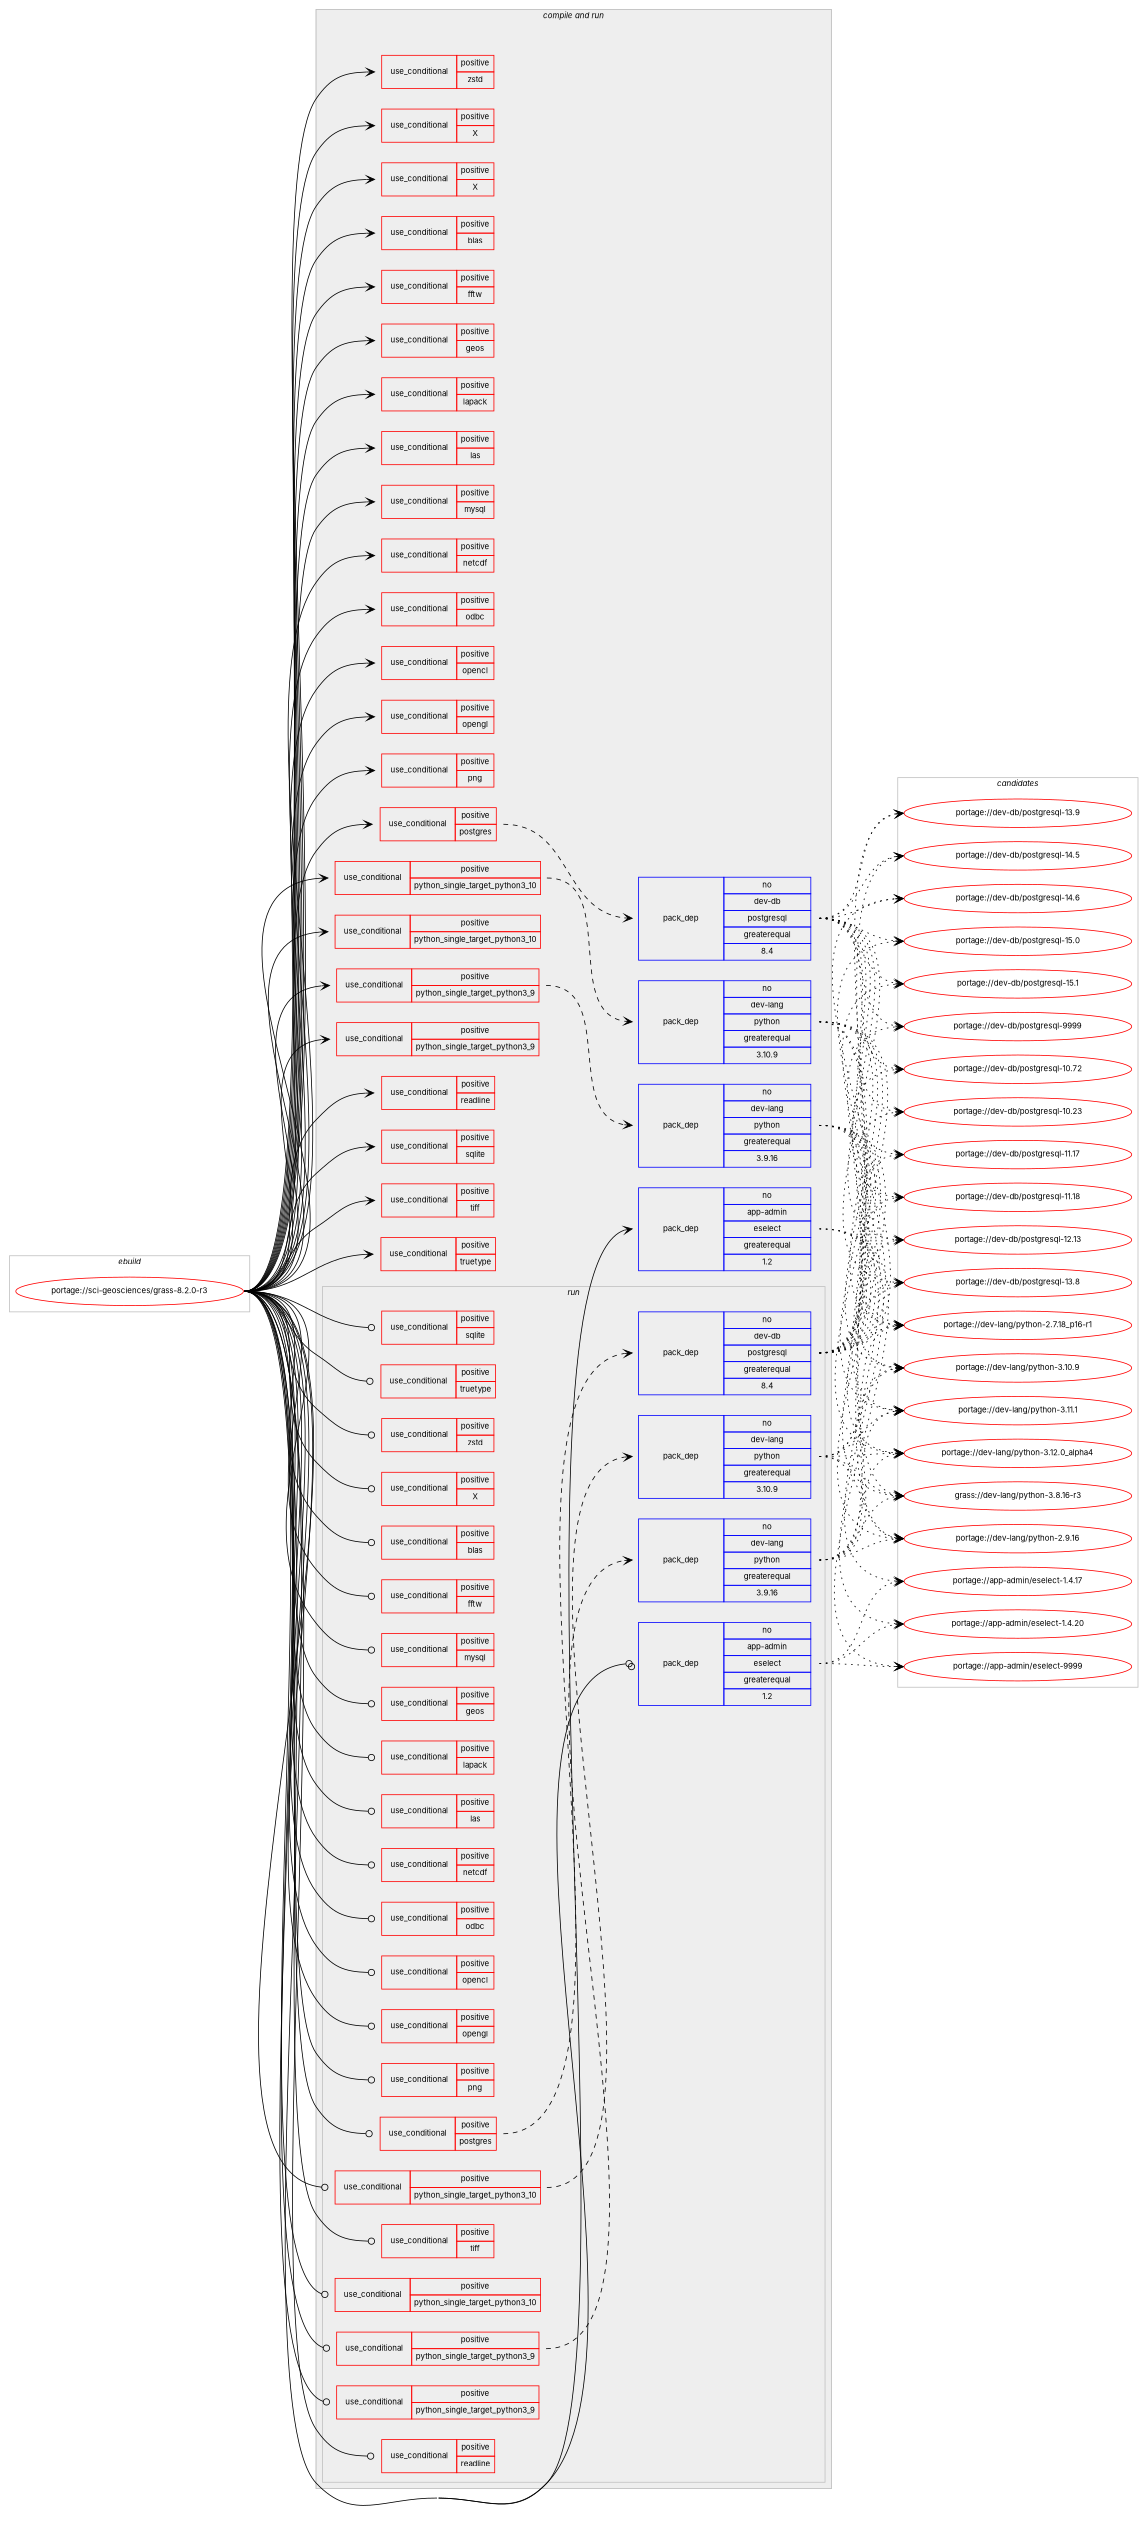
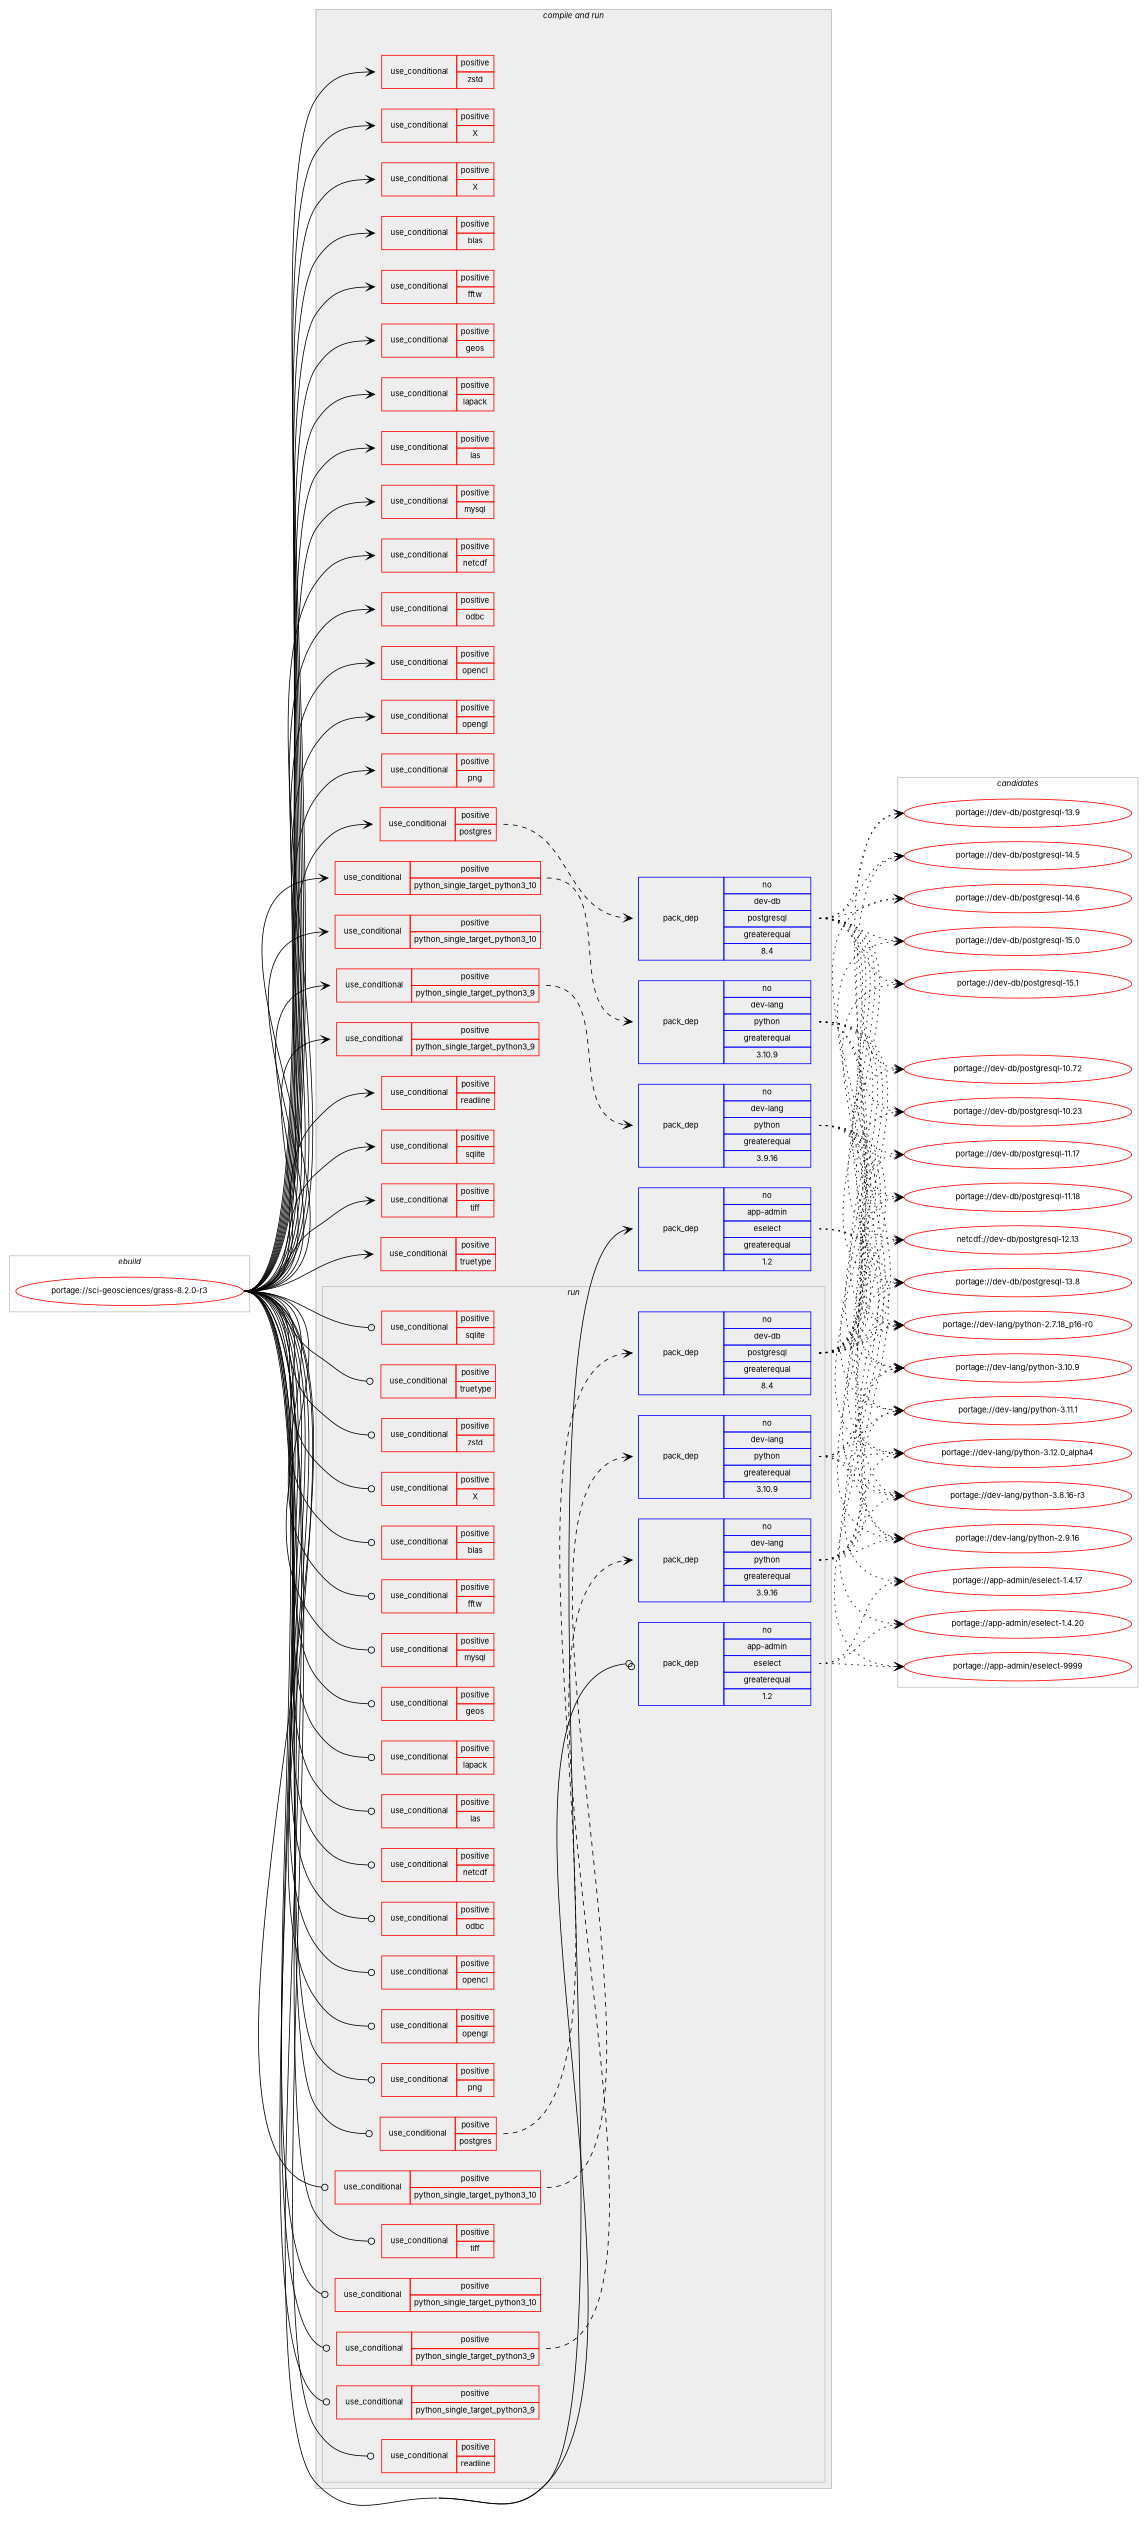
node "portage://dev-db/postgresql-9999": removed
node "portage://dev-db/postgresql-12.13": label "portage://dev-db/postgresql-12.13" -> "netcdf://dev-db/postgresql-12.13"
node "portage://dev-lang/python-2.7.18_p16-r1": label "portage://dev-lang/python-2.7.18_p16-r1" -> "portage://dev-lang/python-2.7.18_p16-r0"
node "grass://dev-lang/python-3.8.16-r3": label "grass://dev-lang/python-3.8.16-r3" -> "portage://dev-lang/python-3.8.16-r3"
